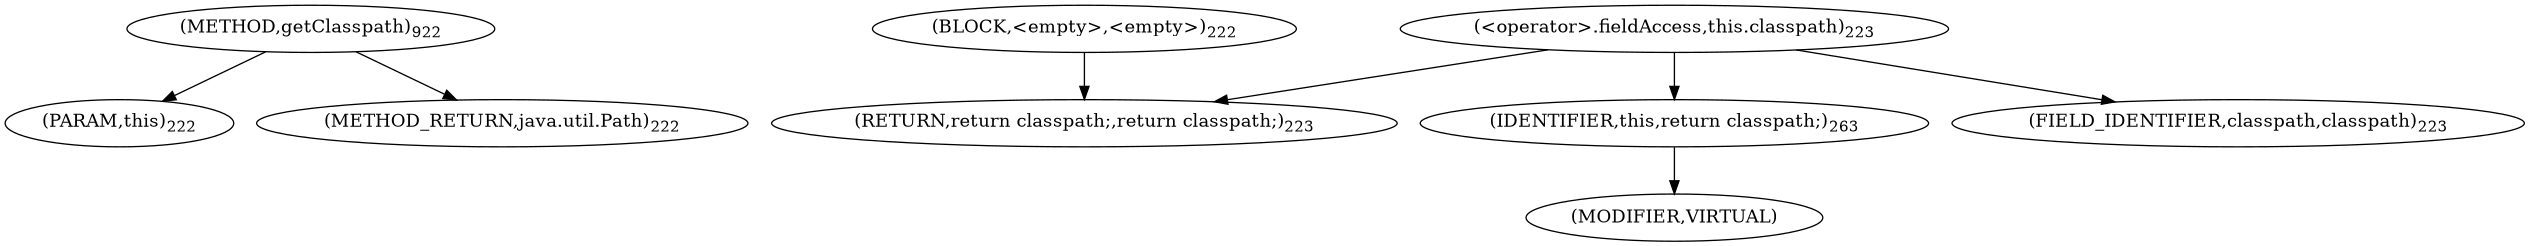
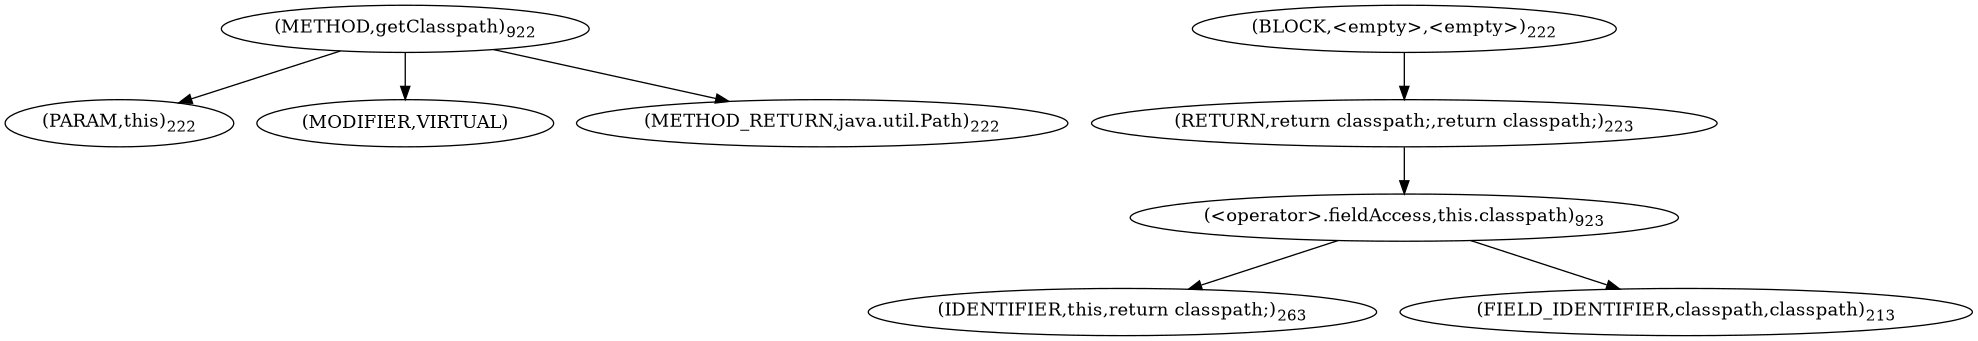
node "(<operator>.fieldAccess,this.classpath)": text "223" -> "923"
edge "(<operator>.fieldAccess,this.classpath)" -> "(RETURN,return classpath;,return classpath;)": reversed
node "(FIELD_IDENTIFIER,classpath,classpath)": text "223" -> "213"
edge "(IDENTIFIER,this,return classpath;)" -> "(MODIFIER,VIRTUAL)": now "(METHOD,getClasspath)" -> "(MODIFIER,VIRTUAL)"
